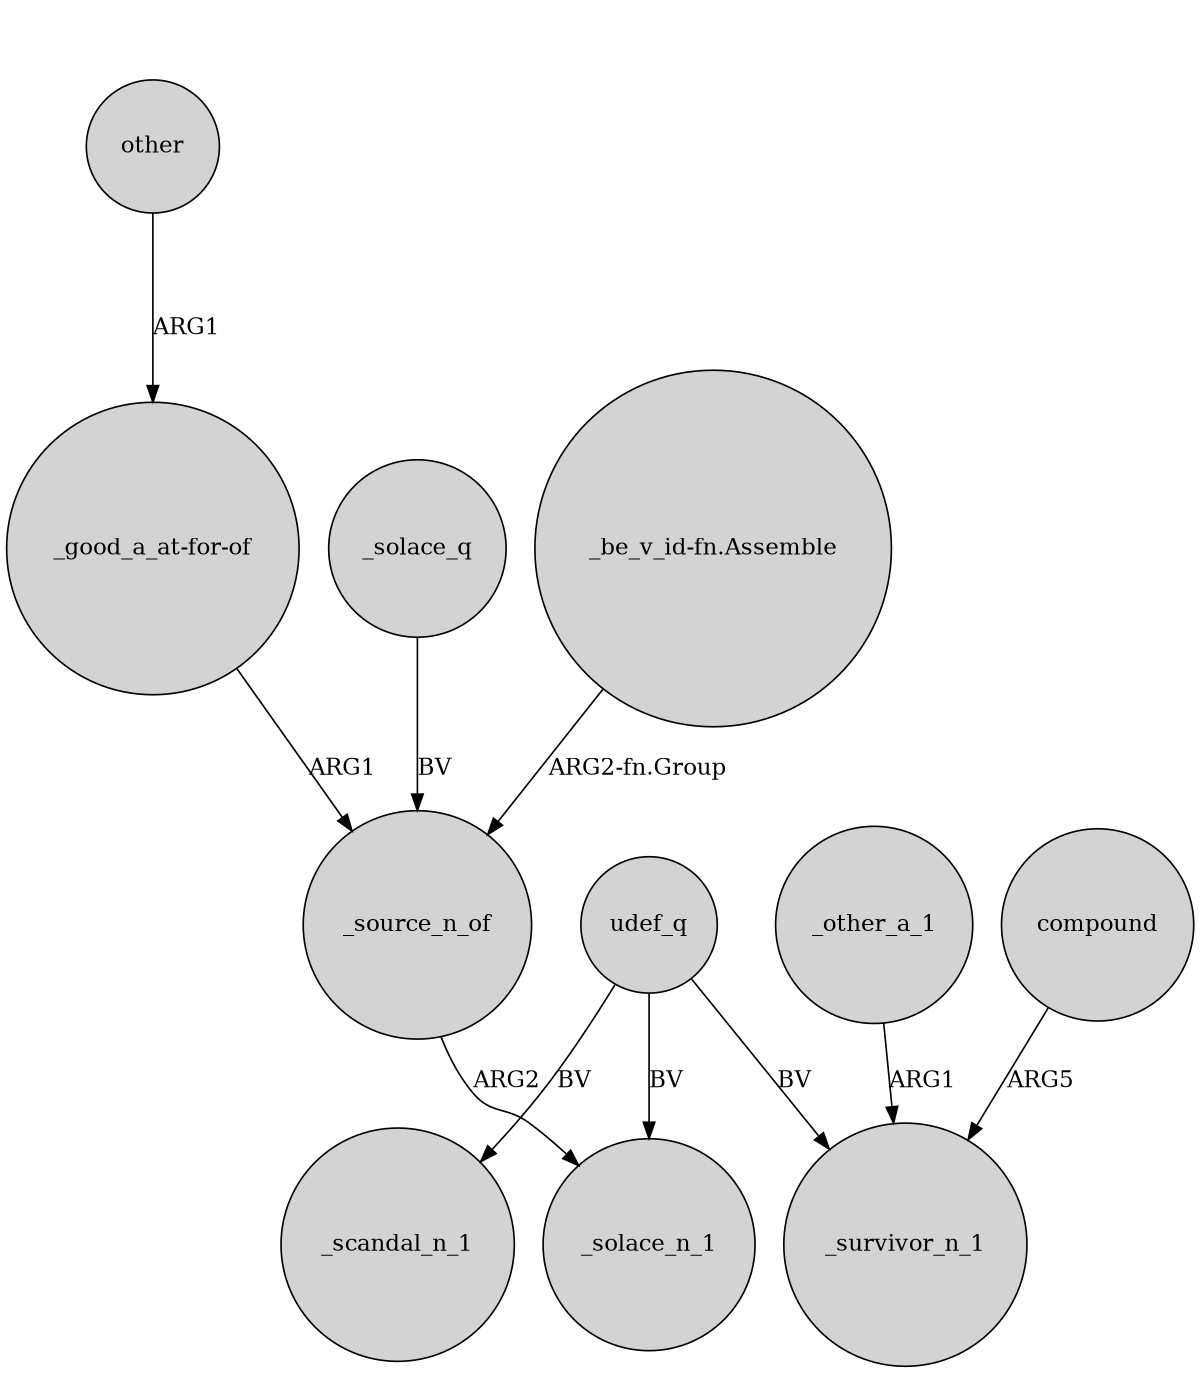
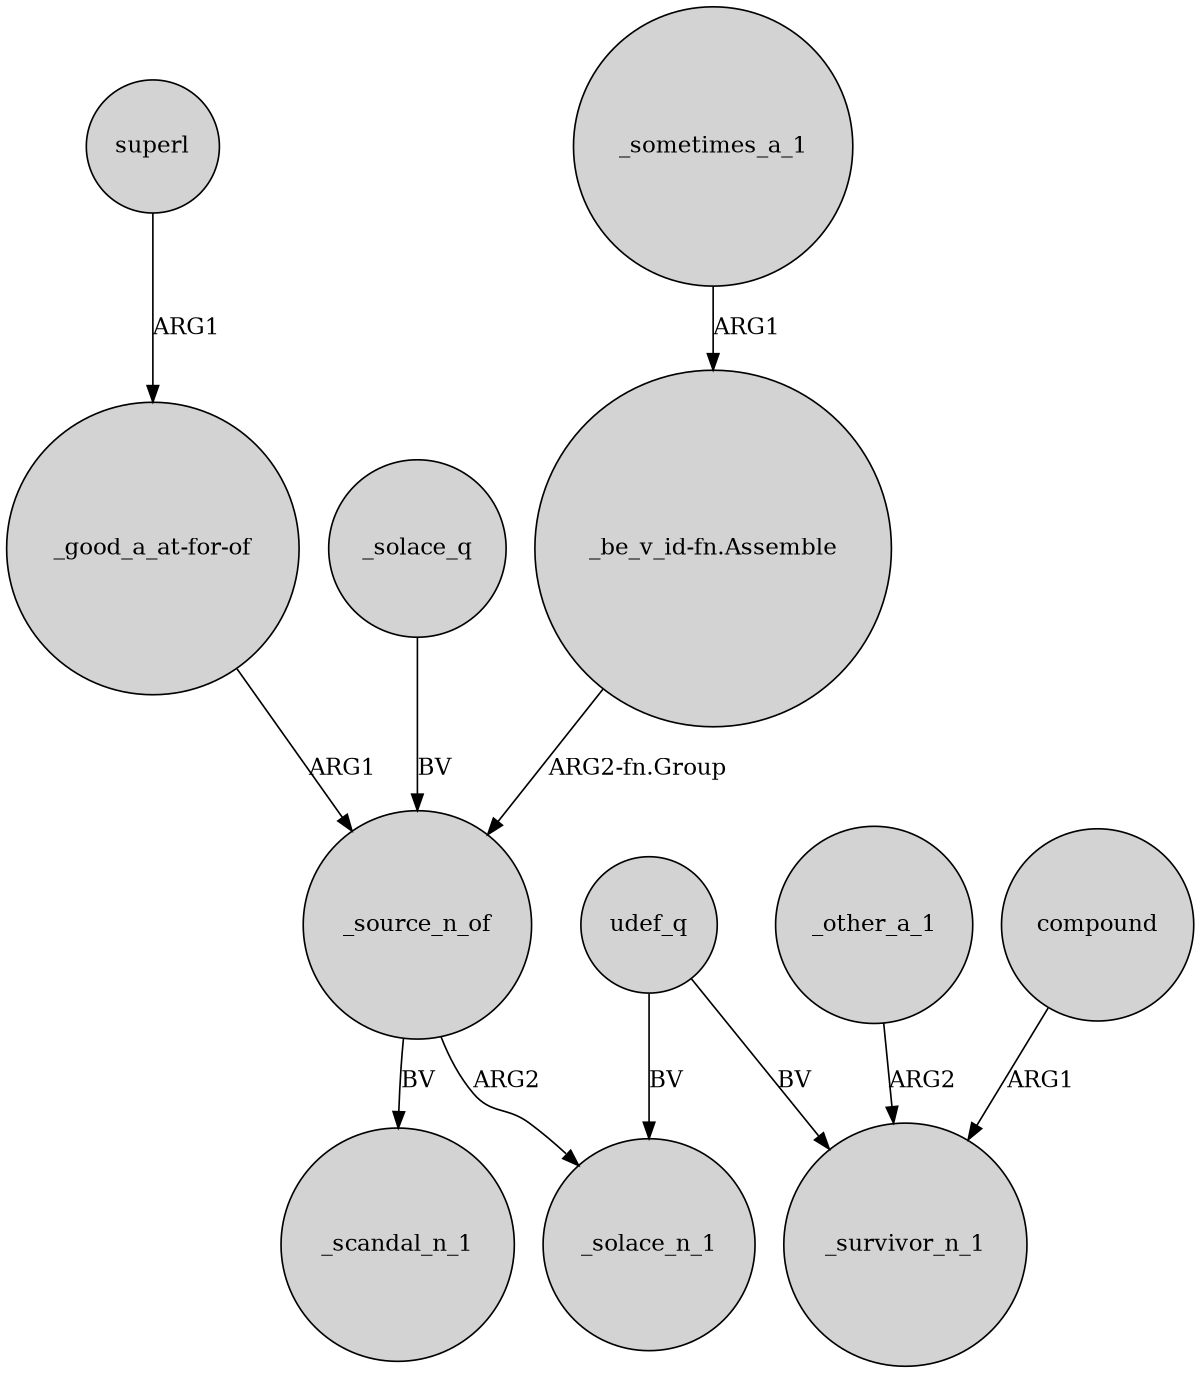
node "other": label "other" -> "superl"
node "_sometimes_a_1": added
edge "udef_q" -> "_scandal_n_1": now "_source_n_of" -> "_scandal_n_1"
edge "_other_a_1" -> "_survivor_n_1": label "ARG1" -> "ARG2"
edge "compound" -> "_survivor_n_1": label "ARG5" -> "ARG1"
